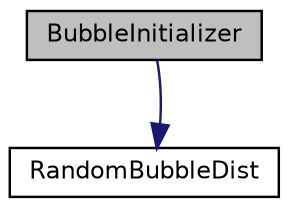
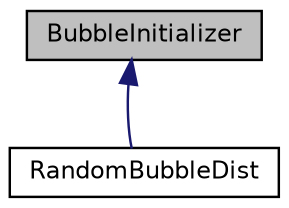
edge "BubbleInitializer" -> "RandomBubbleDist": reversed
